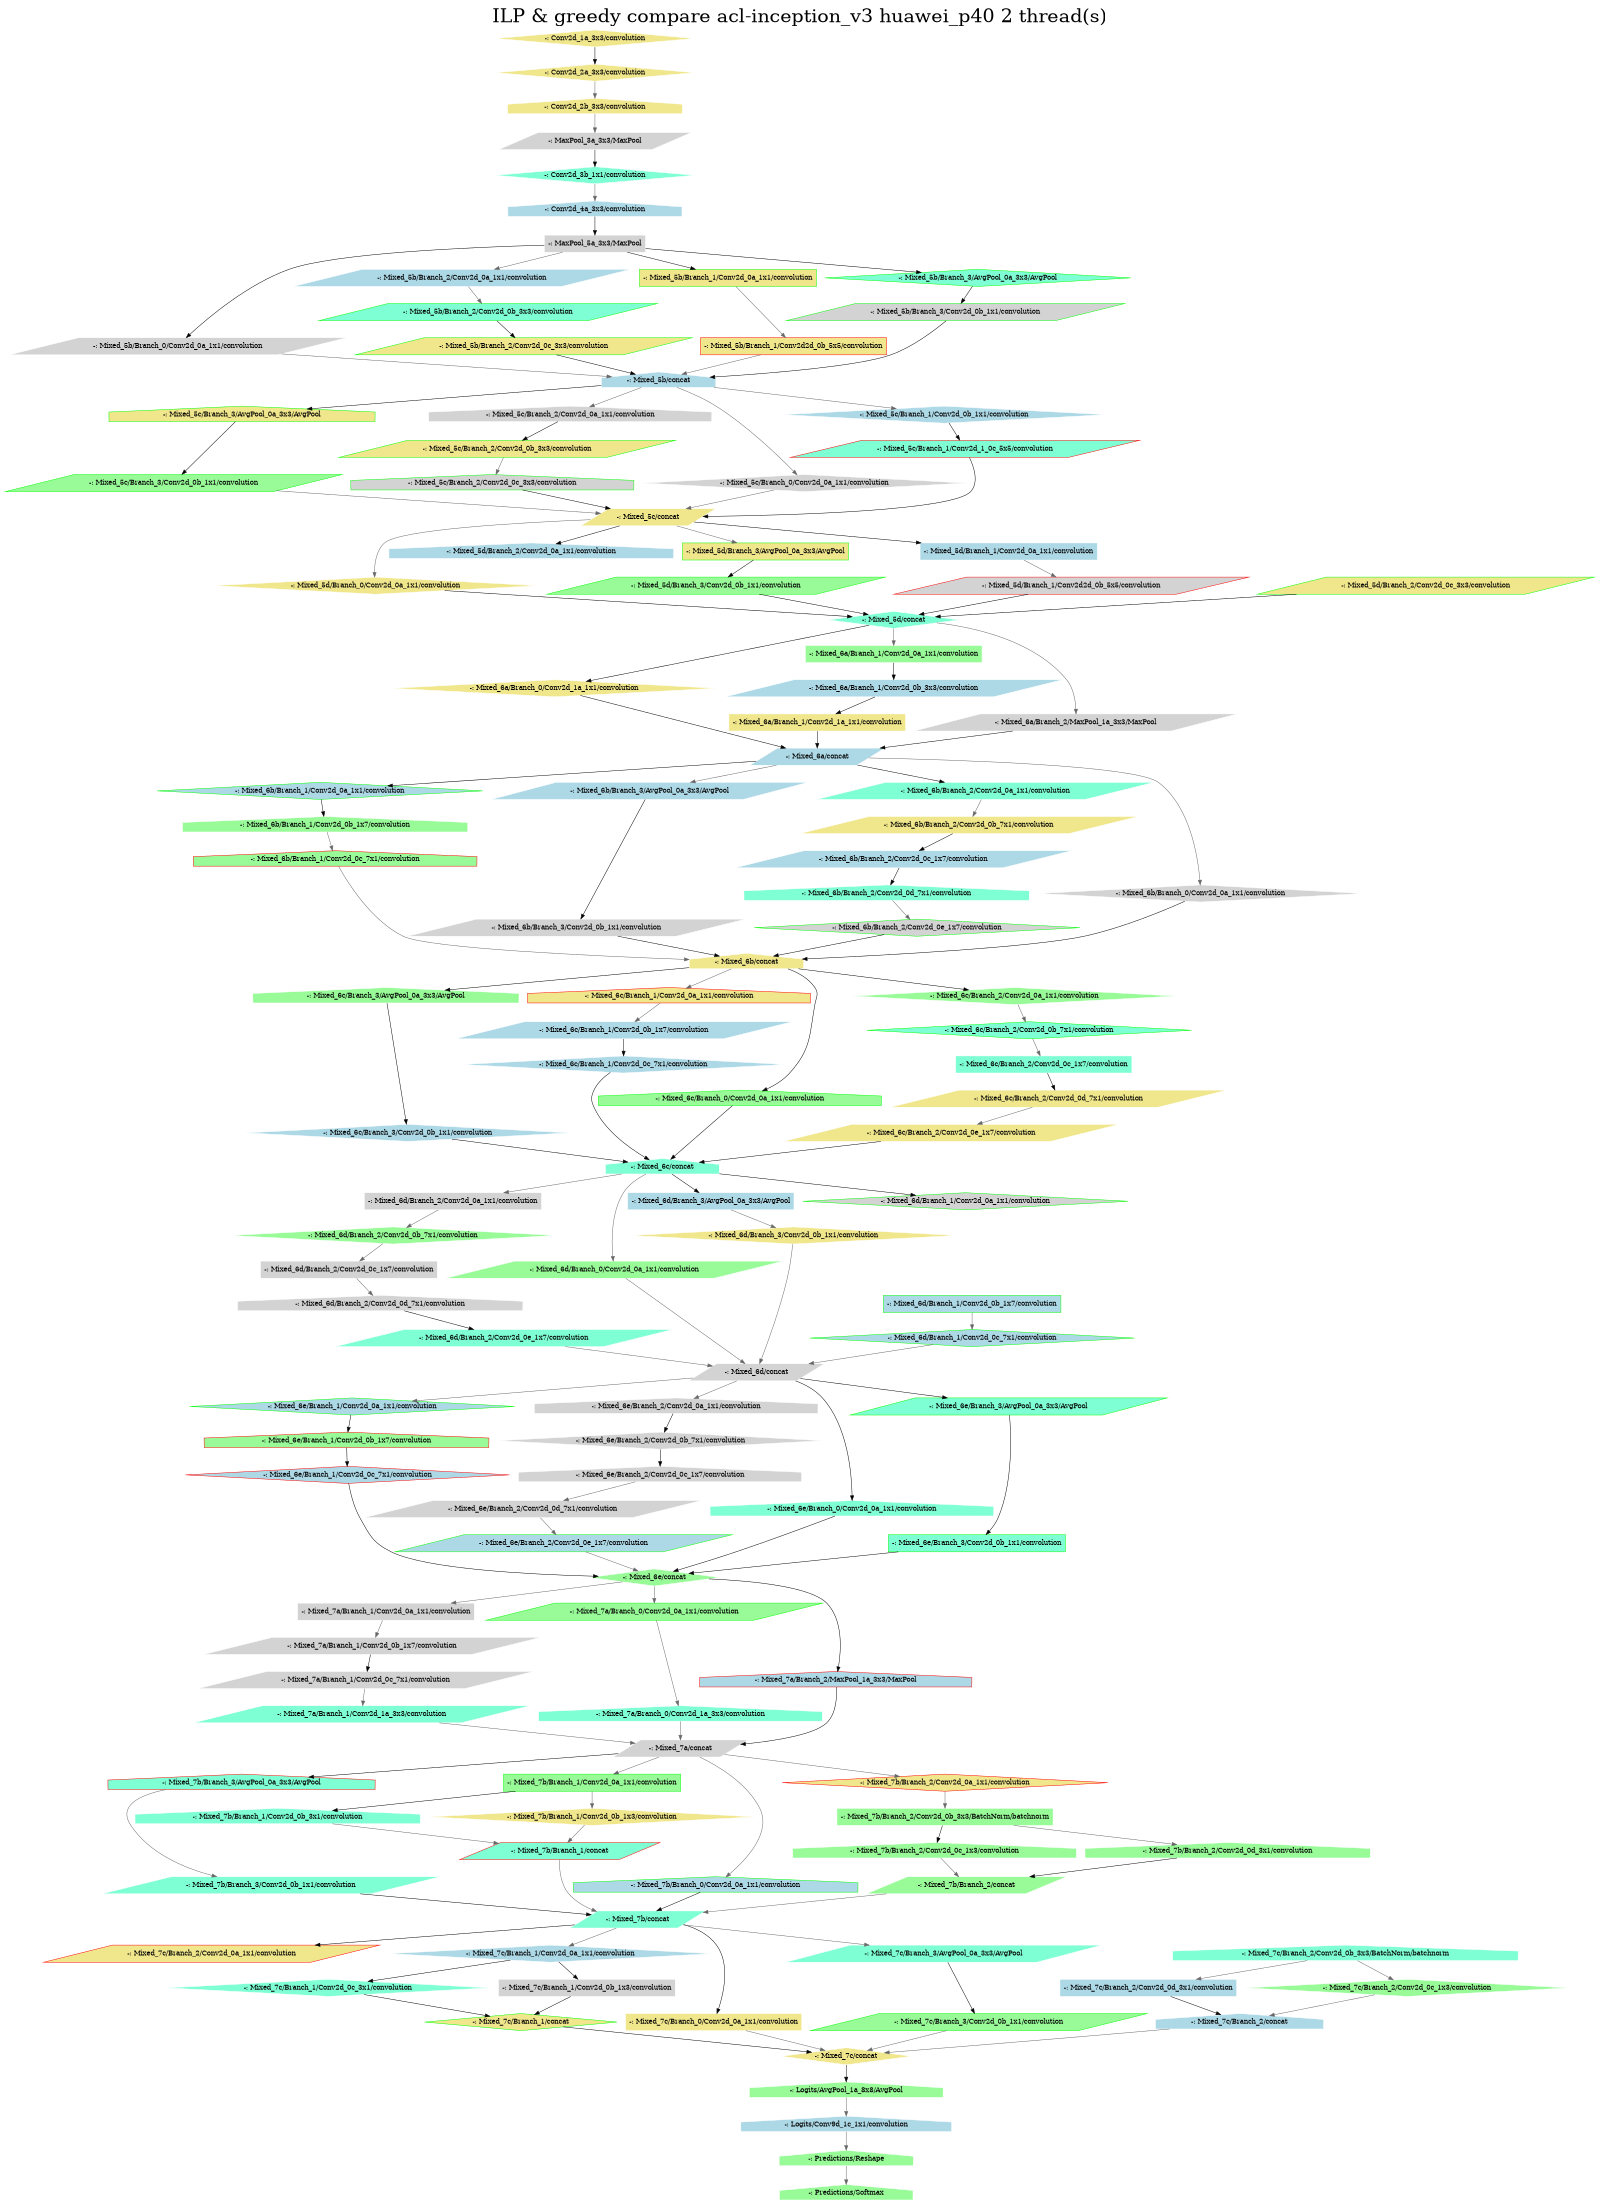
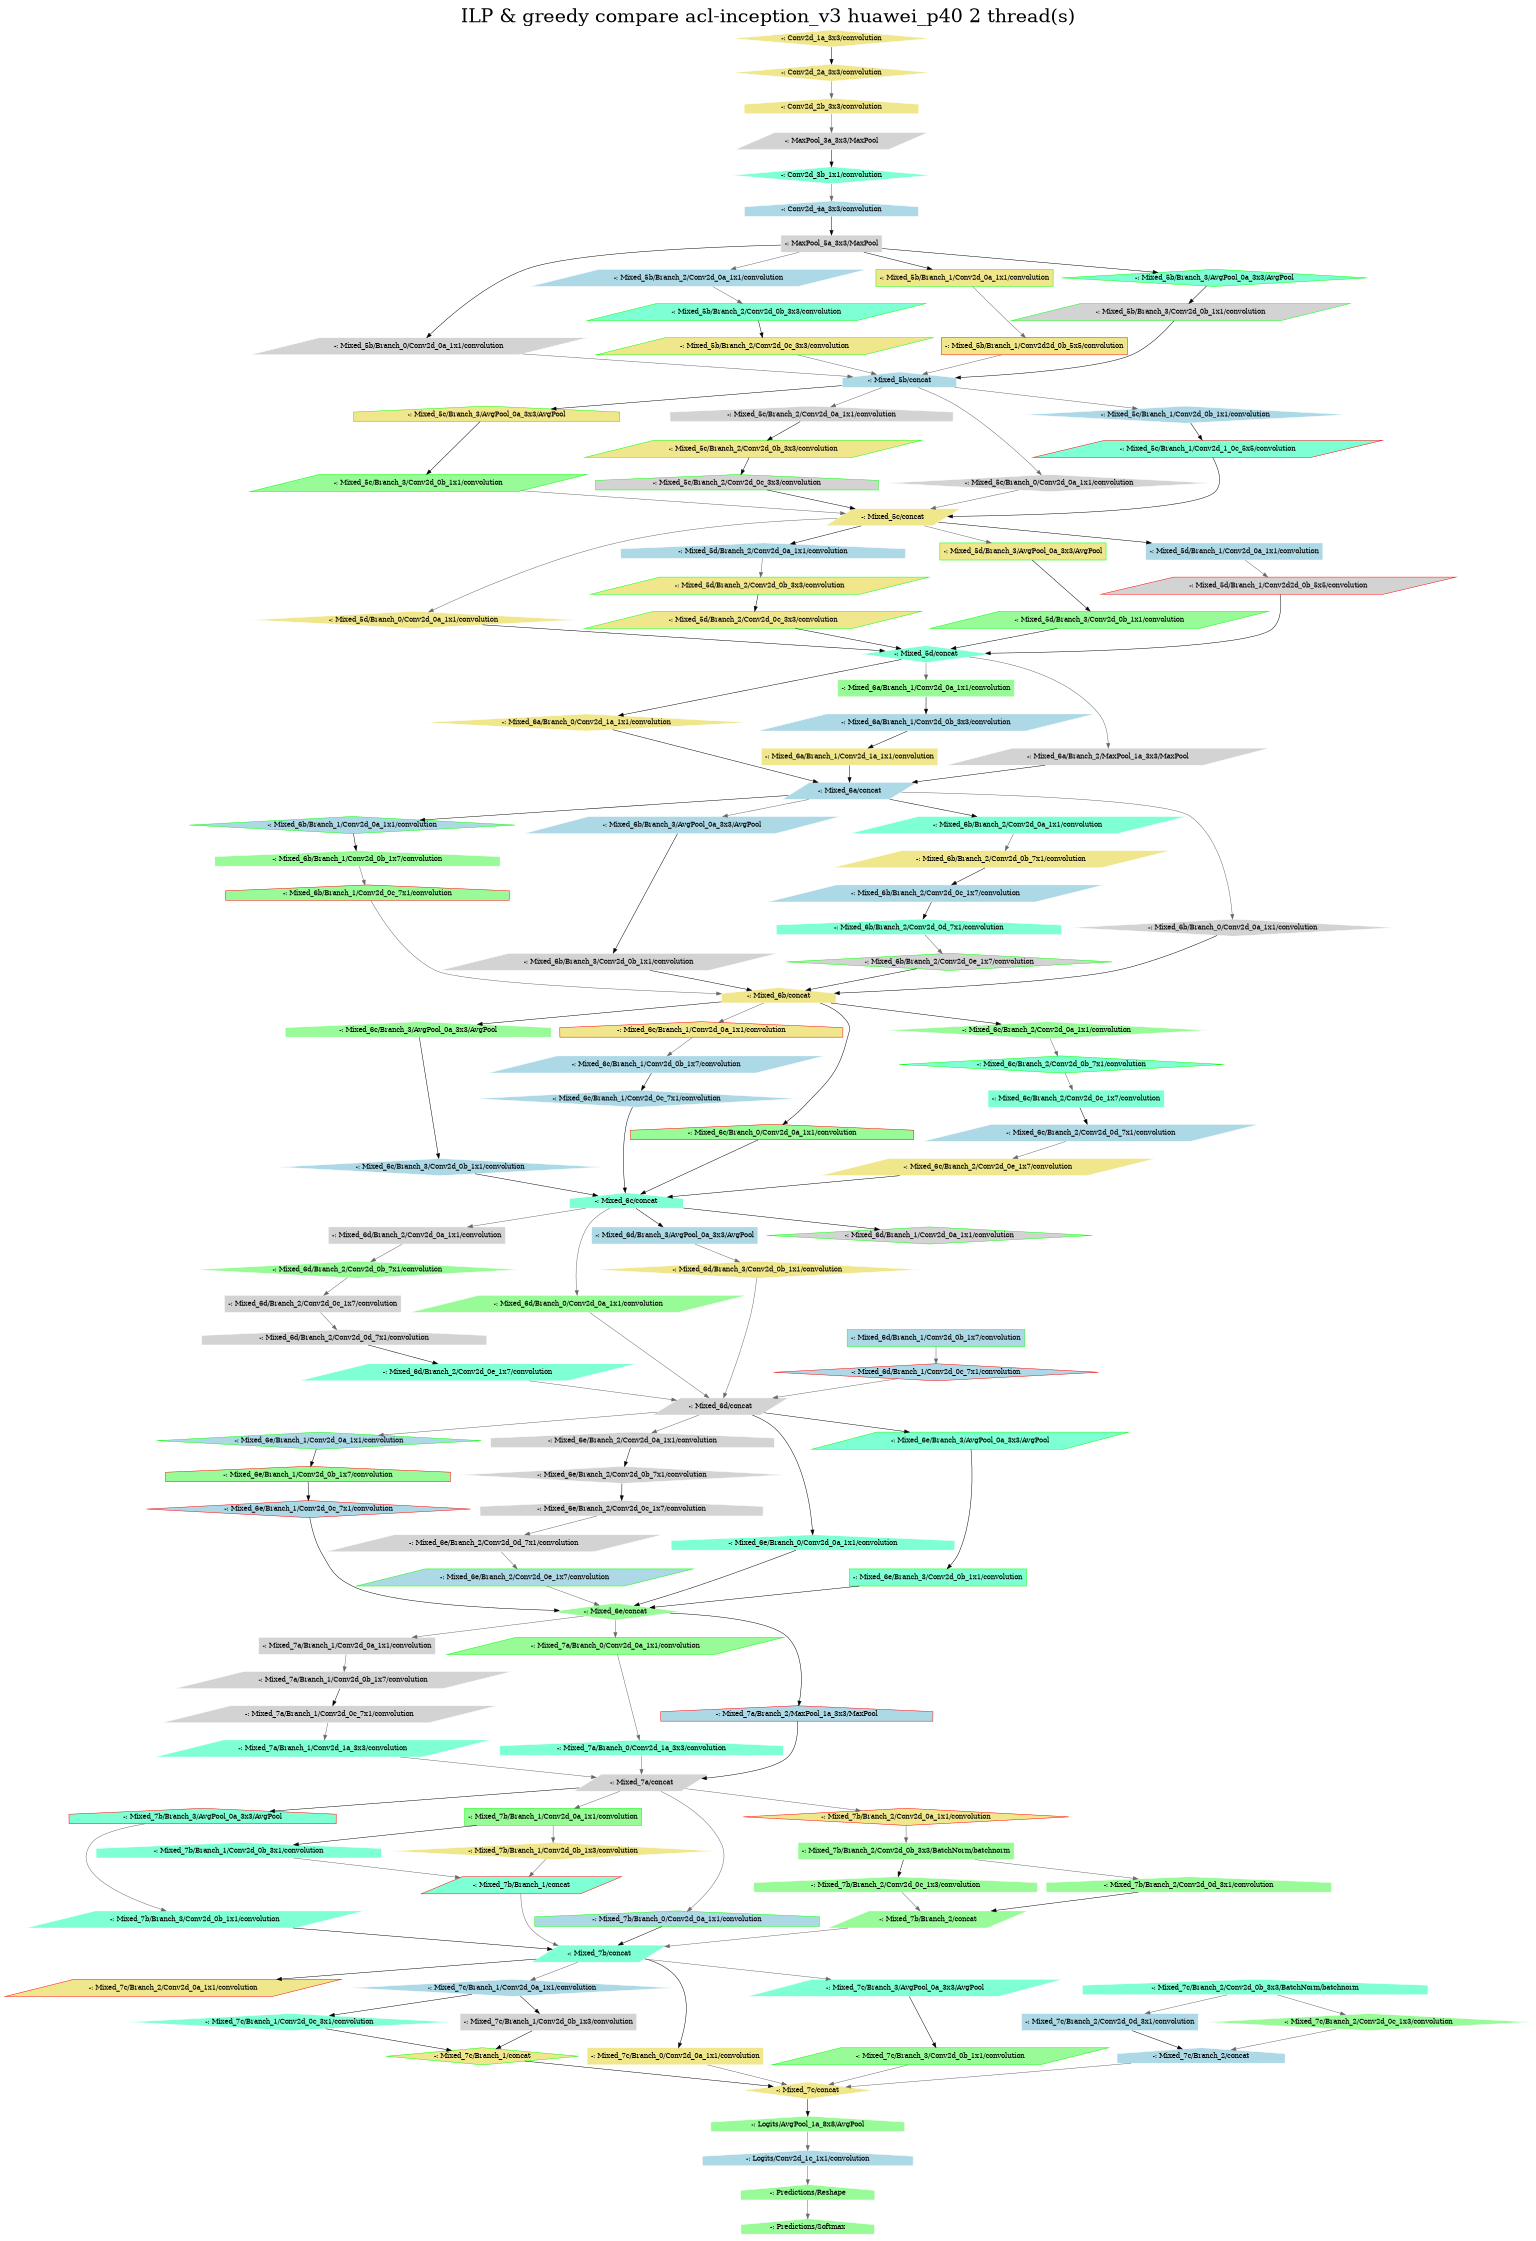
edge "-: Mixed_5b/Branch_2/Conv2d_0c_3x3/convolution" -> "-: Mixed_5b/concat": color black -> gray40
edge "-: Mixed_5c/Branch_2/Conv2d_0b_3x3/convolution" -> "-: Mixed_5c/Branch_2/Conv2d_0c_3x3/convolution": color gray40 -> black
node "-: Mixed_5d/Branch_2/Conv2d_0b_3x3/convolution": added
node "-: Mixed_6c/Branch_0/Conv2d_0a_1x1/convolution": color green -> red
node "-: Mixed_6c/Branch_2/Conv2d_0d_7x1/convolution": fillcolor khaki -> lightblue
node "-: Mixed_6d/Branch_1/Conv2d_0c_7x1/convolution": color green -> red
node "-: Logits/Conv9d_1c_1x1/convolution": label "-: Logits/Conv9d_1c_1x1/convolution" -> "-: Logits/Conv2d_1c_1x1/convolution"
